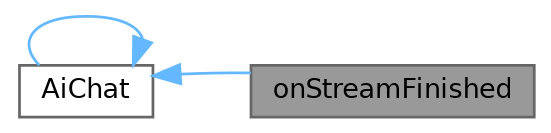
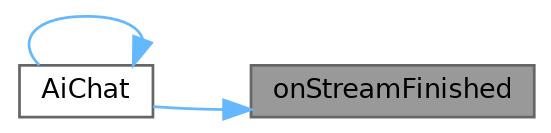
edge "onStreamFinished" -> "AiChat": reversed
